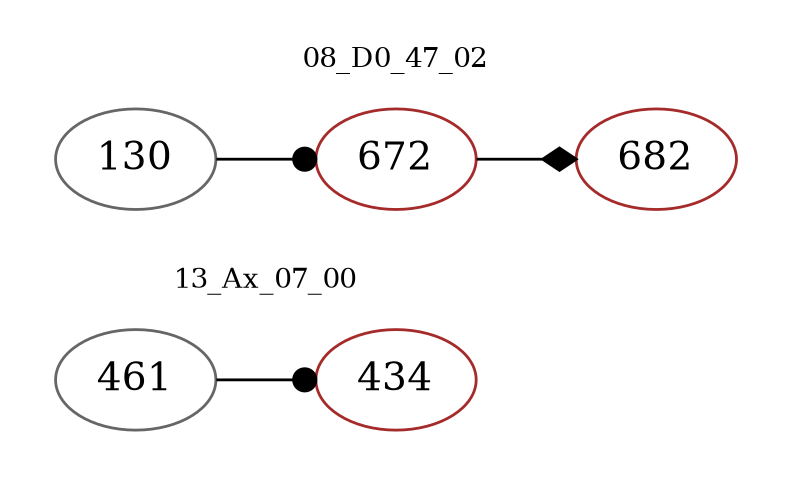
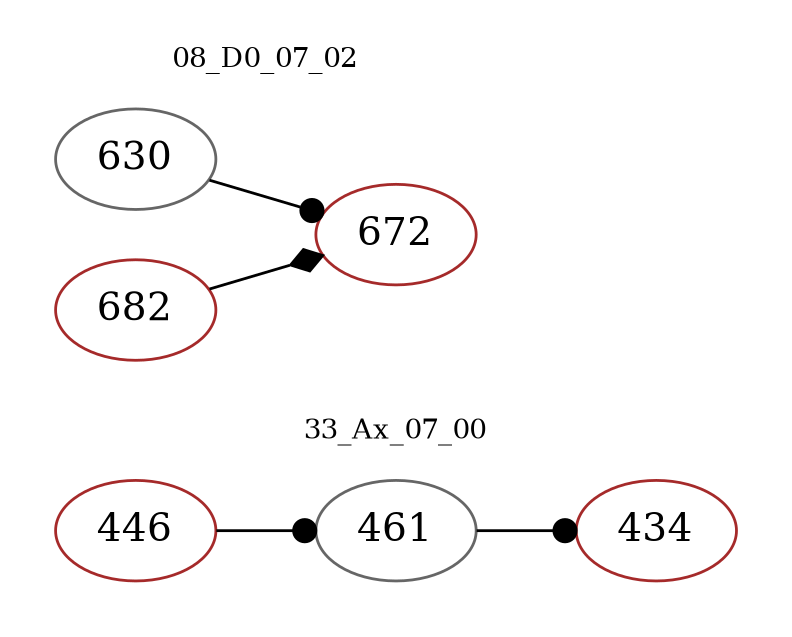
cluster "08_D0_47_02": label "08_D0_47_02" -> "08_D0_07_02"
node "130": label "130" -> "630"
edge "672" -> "682": reversed
cluster "13_Ax_07_00": label "13_Ax_07_00" -> "33_Ax_07_00"
node "446": added
